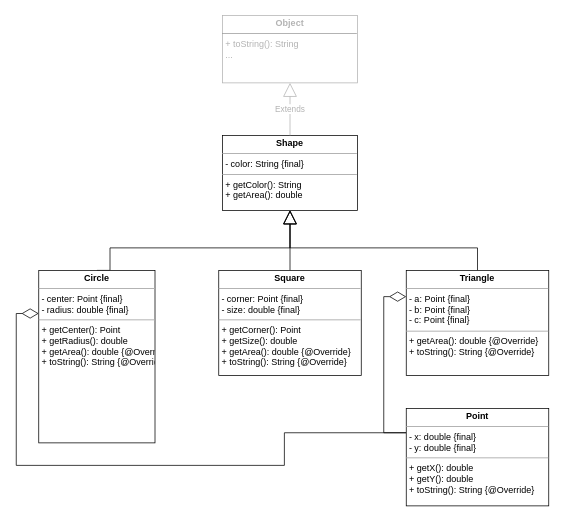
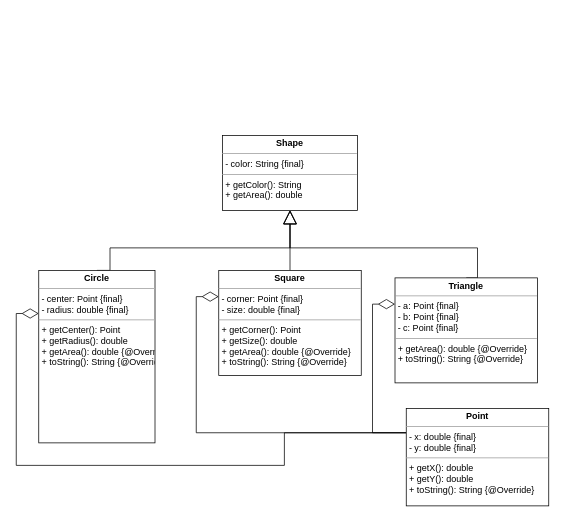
node "Object + toString(): String ...": removed
edge "Shape - color: String {final} + getColor(): String + getArea(): double" -> "Object + toString(): String ...": removed, label "Extends"
node "Triangle - a: Point {final} - b: Point {final} - c: Point {final} + getArea(): double {@Override} + toString(): String {@Override}": moved (477, 323) -> (466, 330)
edge "Point - x: double {final} - y: double {final} + getX(): double + getY(): double + toString(): String {@Override}" -> "Square - corner: Point {final} - size: double {final} + getCorner(): Point + getSize(): double + getArea(): double {@Override} + toString(): String {@Override}": added
